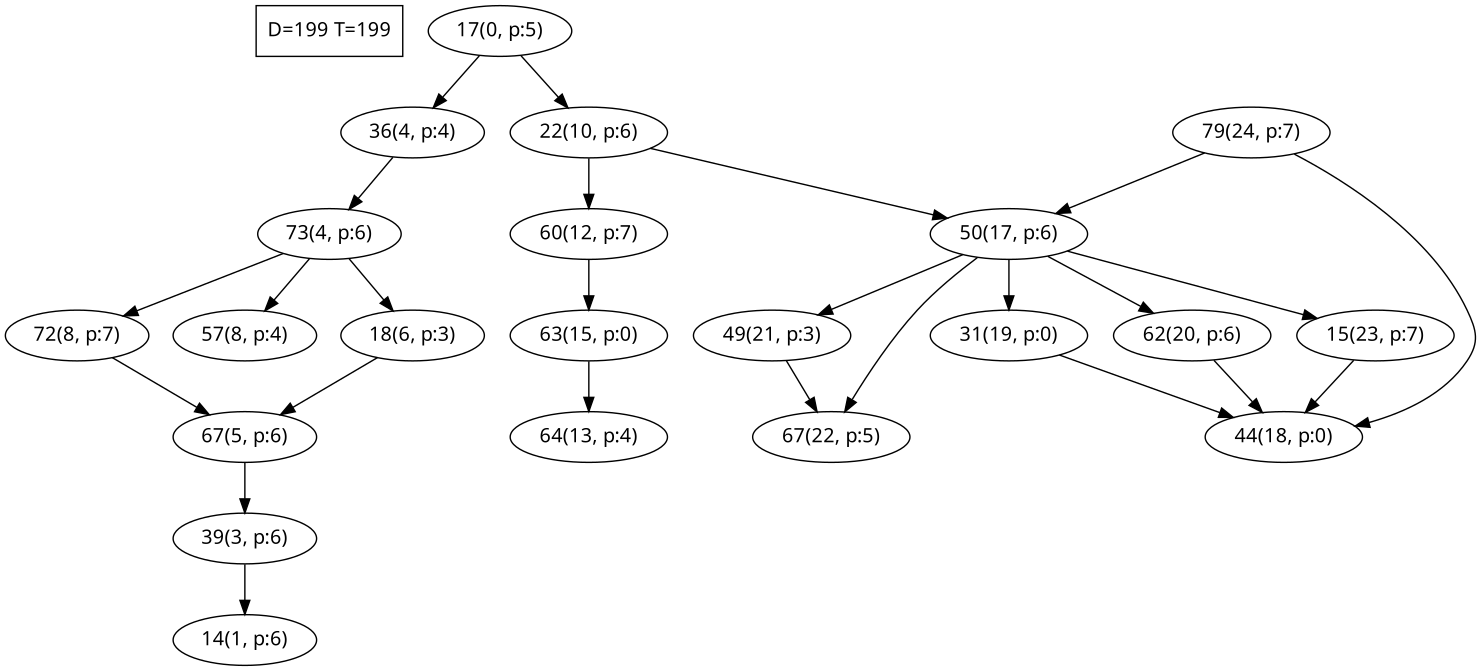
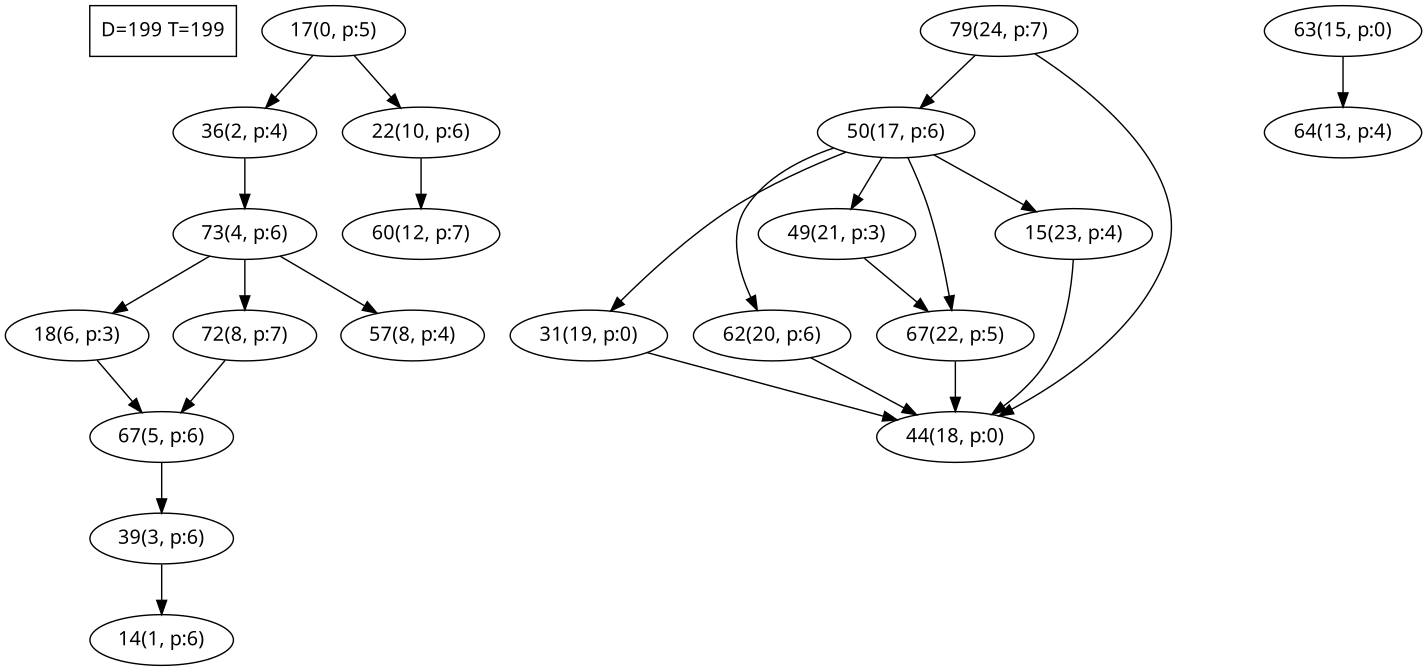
node "36(4, p:4)": label "36(4, p:4)" -> "36(2, p:4)"
edge "22(10, p:6)" -> "50(17, p:6)": removed
edge "60(12, p:7)" -> "63(15, p:0)": removed
node "15(23, p:7)": label "15(23, p:7)" -> "15(23, p:4)"
edge "67(22, p:5)" -> "44(18, p:0)": added
